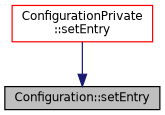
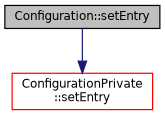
edge "ConfigurationPrivate ::setEntry" -> "Configuration::setEntry": reversed
